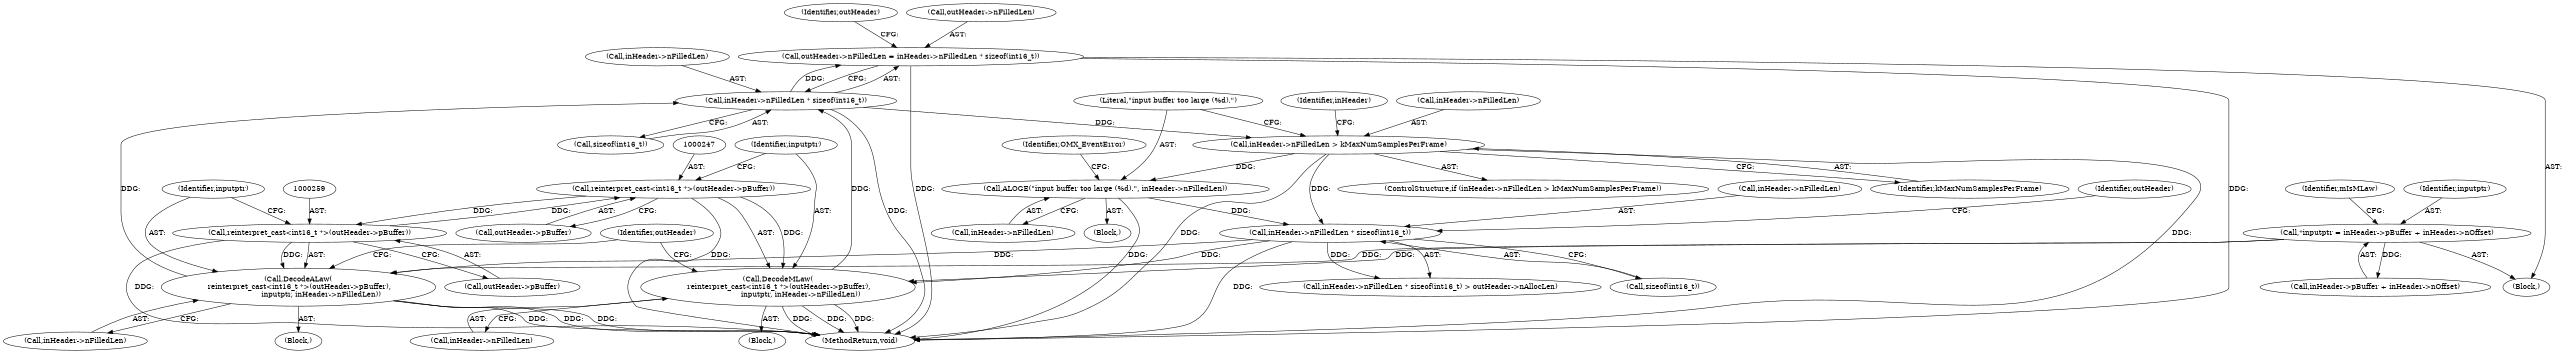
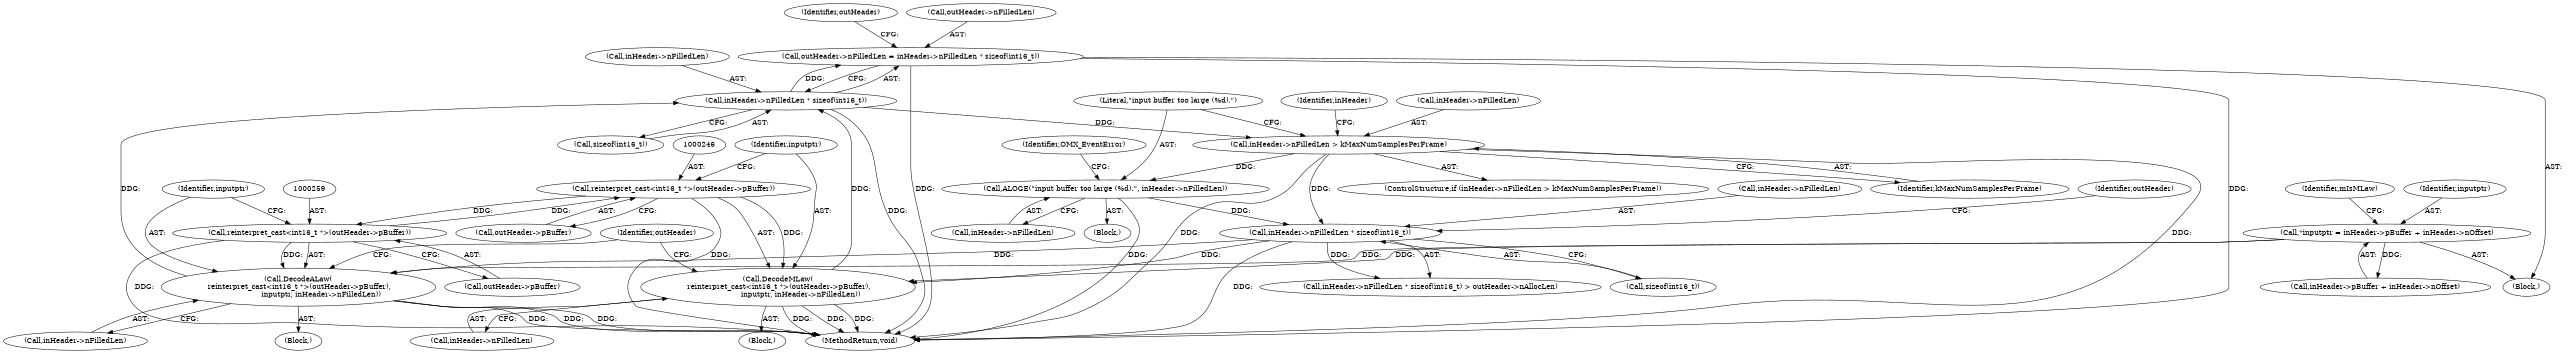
node "1000247": label "1000247" -> "1000246"
